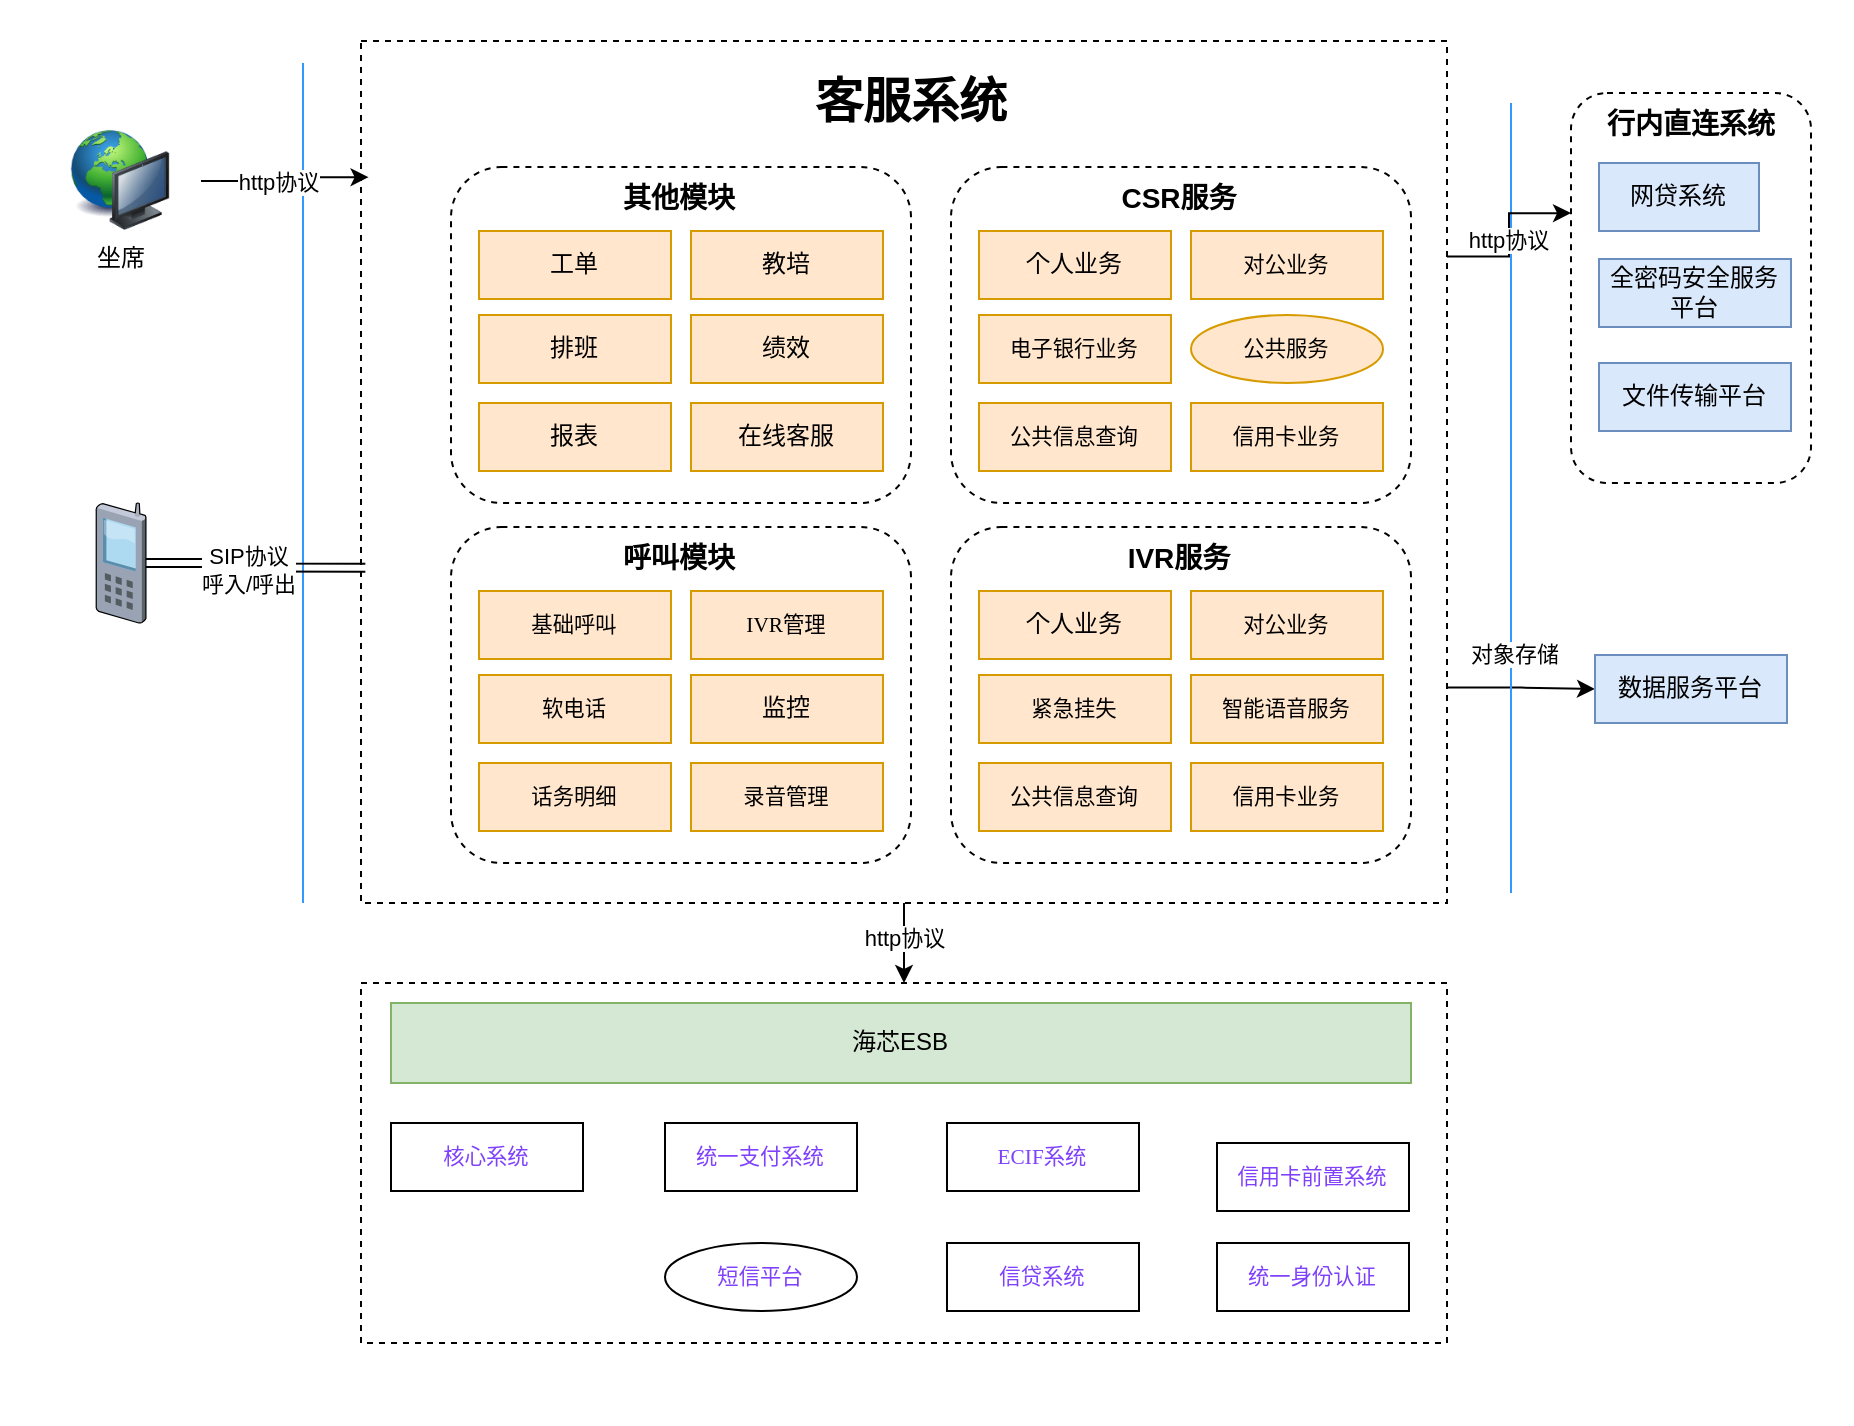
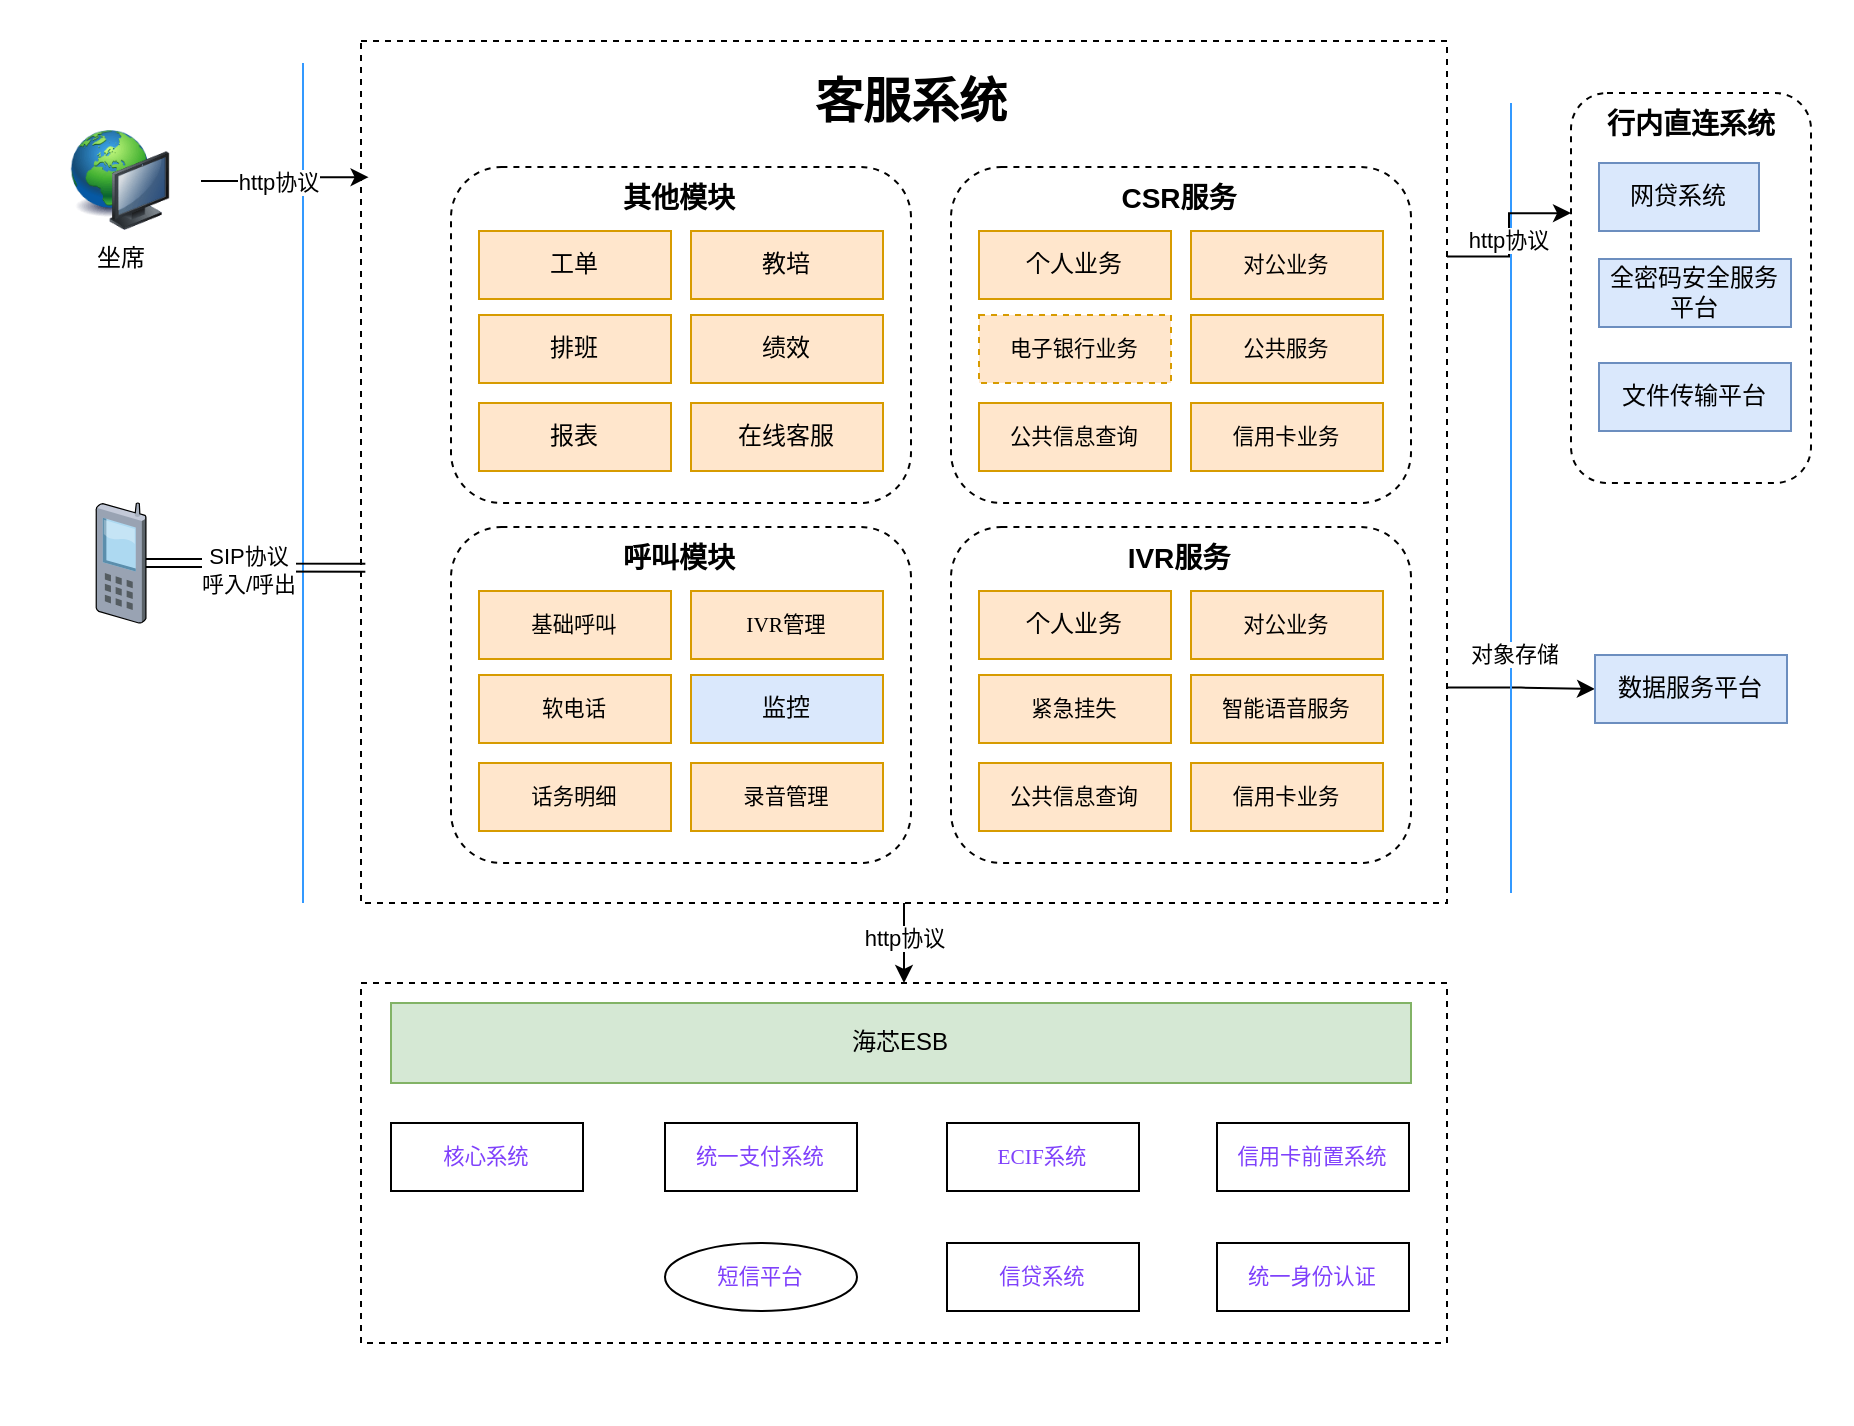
node "电子银行业务": style solid -> dashed
node "公共服务": shape ellipse -> rectangle
node "监控": fillcolor #ffe6cc -> #dae8fc
node "信用卡前置系统": moved (1313, 1177) -> (1313, 1157)
